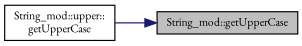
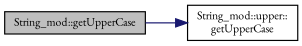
edge "String_mod::upper:: getUpperCase" -> "String_mod::getUpperCase": reversed
